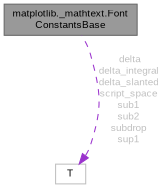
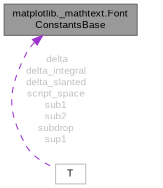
edge "matplotlib._mathtext.Font ConstantsBase" -> "T": reversed
